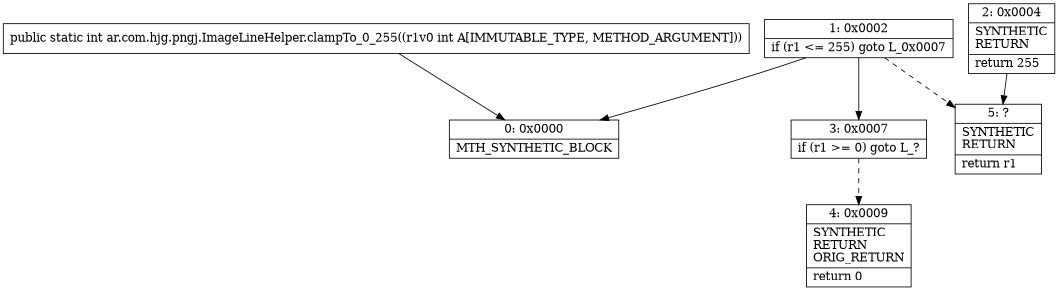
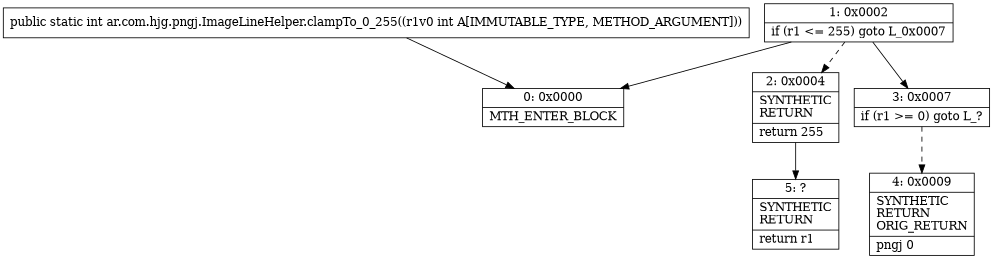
edge "1: 0x0002" -> "5: ?": now "1: 0x0002" -> "2: 0x0004"
node "0: 0x0000": text "MTH_SYNTHETIC_BLOCK" -> "MTH_ENTER_BLOCK"
node "4: 0x0009": text "return 0" -> "pngj 0"
